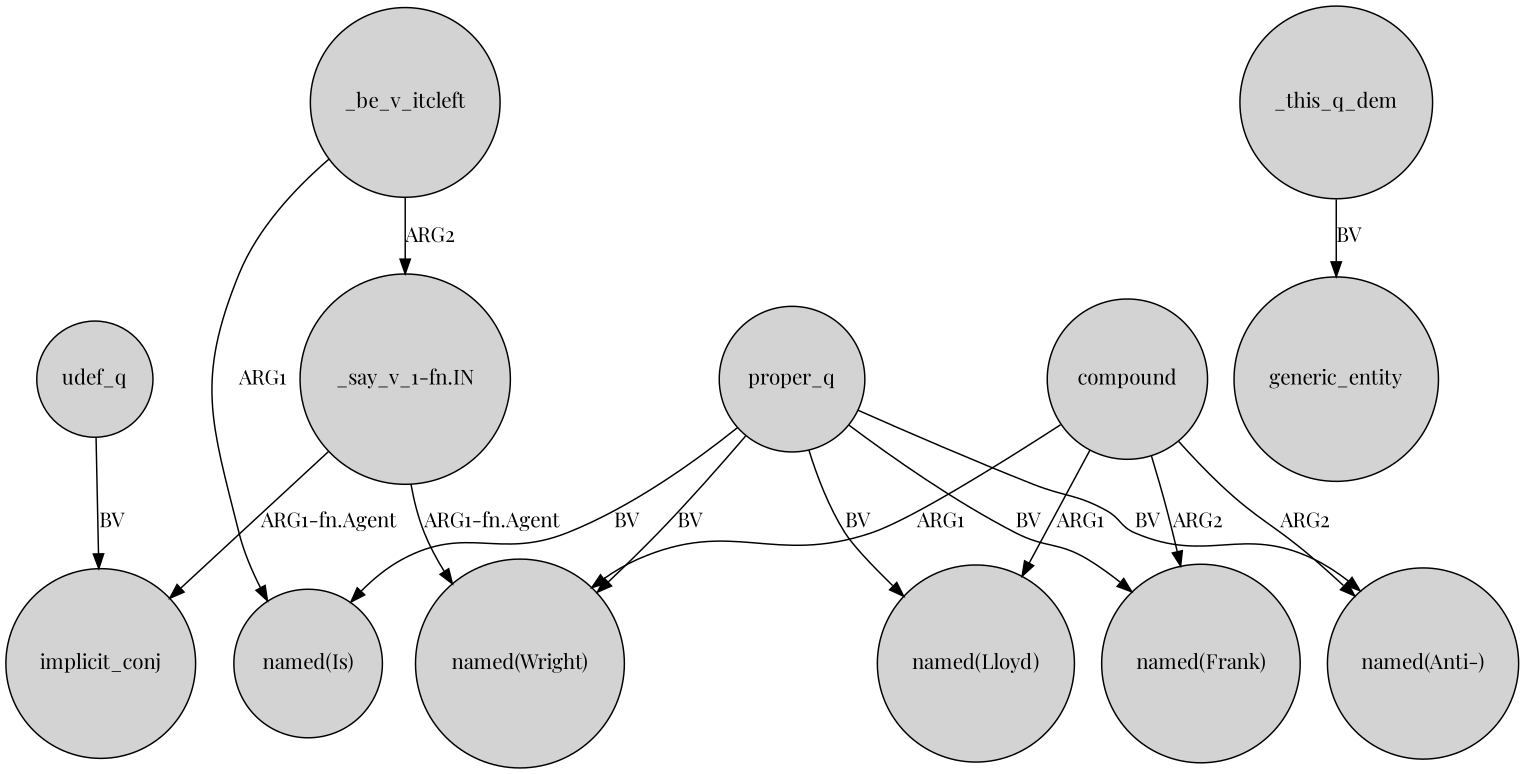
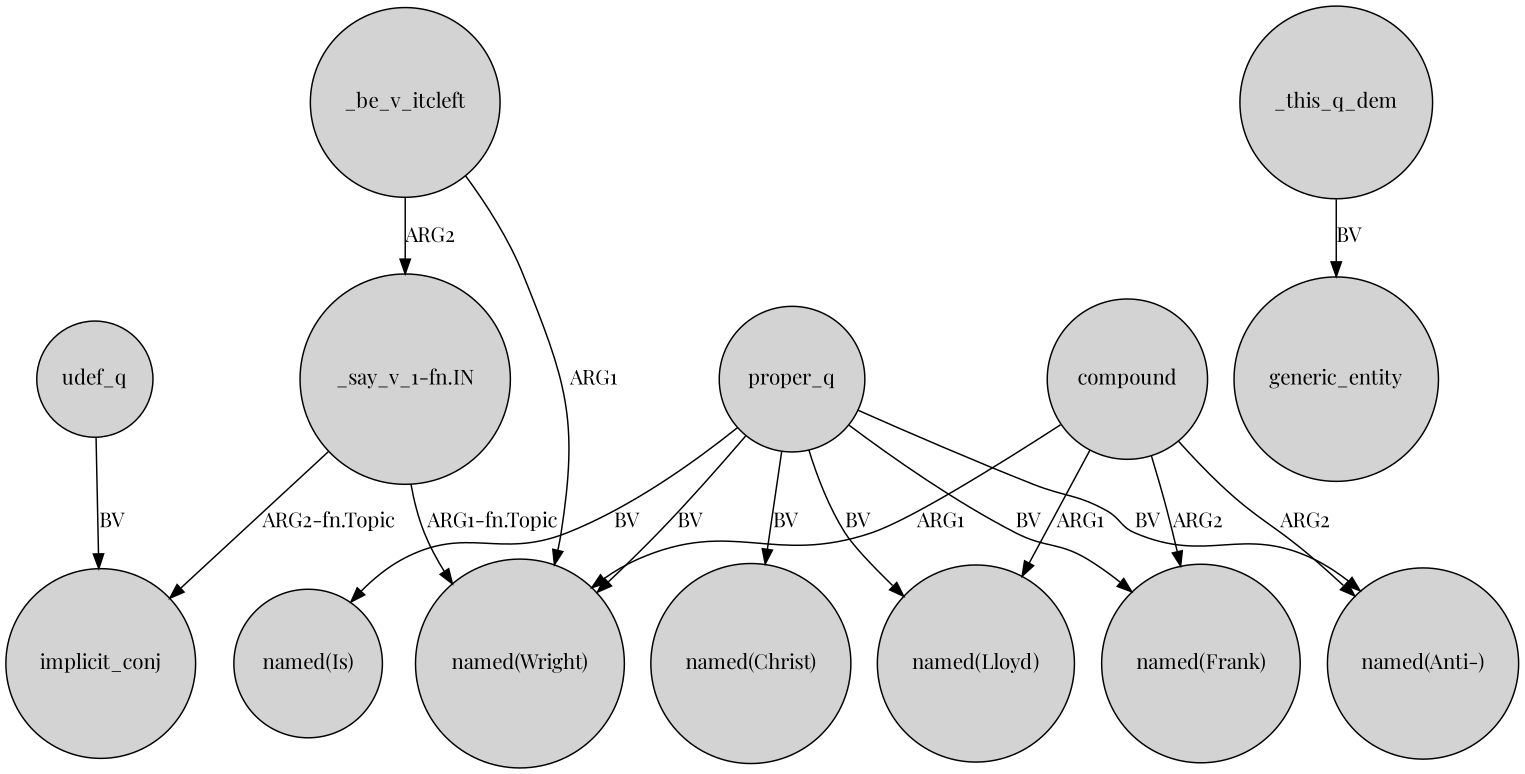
edge "_be_v_itcleft" -> "named(Is)": now "_be_v_itcleft" -> "named(Wright)"
edge "_say_v_1-fn.IN" -> "implicit_conj": label "ARG1-fn.Agent" -> "ARG2-fn.Topic"
edge "_say_v_1-fn.IN" -> "named(Wright)": label "ARG1-fn.Agent" -> "ARG1-fn.Topic"
node "named(Christ)": added
